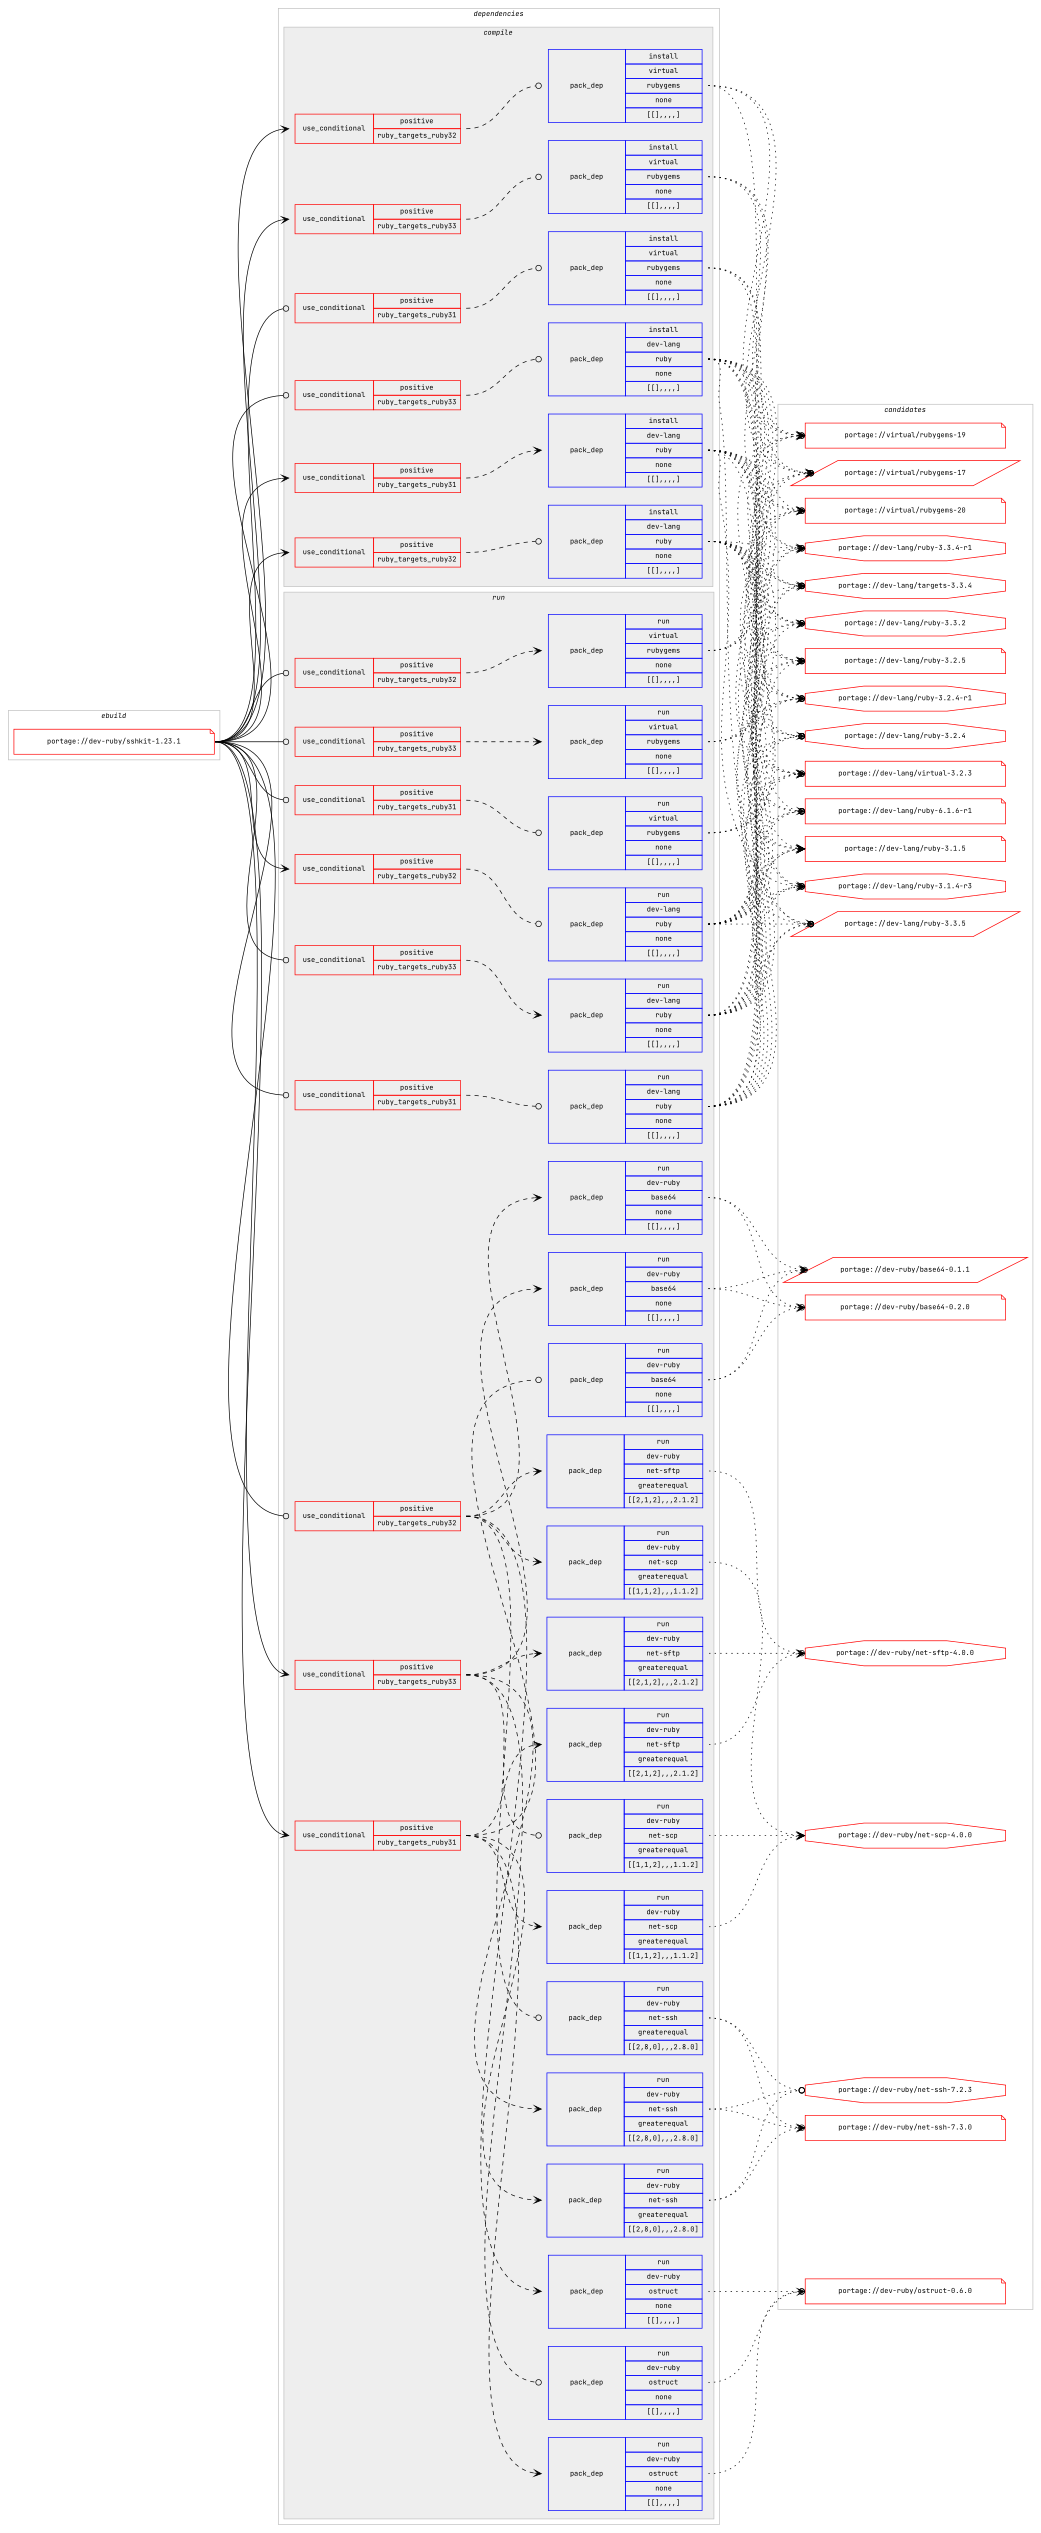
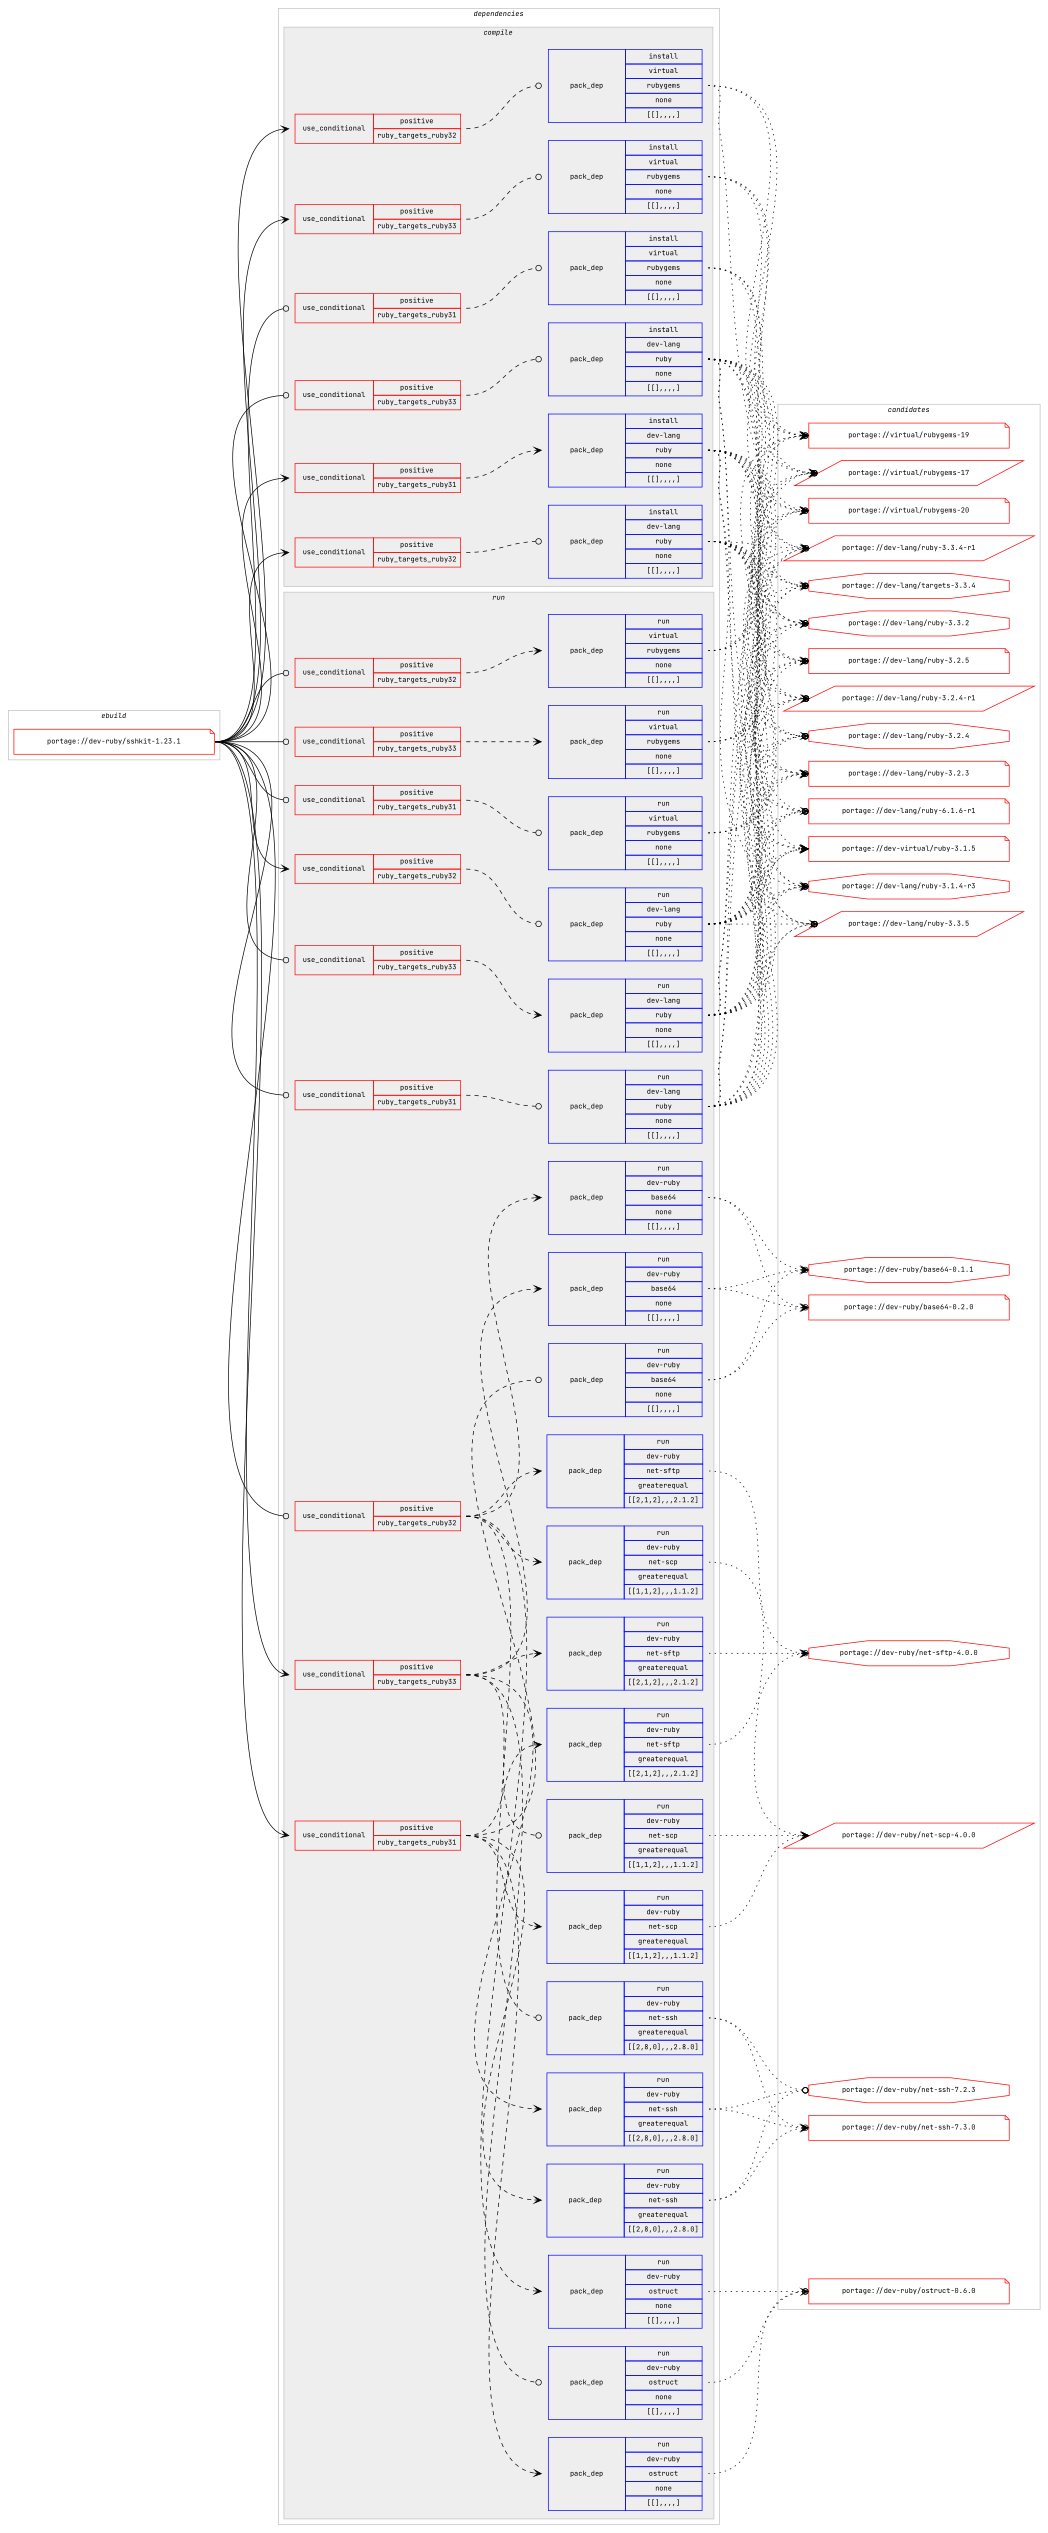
node "portage://dev-lang/ruby-3.3.4-r1": shape octagon -> parallelogram
node "portage://dev-lang/ruby-3.2.4-r1": shape octagon -> parallelogram
node "portage://dev-lang/virtual-3.2.3": label "portage://dev-lang/virtual-3.2.3" -> "portage://dev-lang/ruby-3.2.3"
node "portage://dev-lang/ruby-3.1.5": label "portage://dev-lang/ruby-3.1.5" -> "portage://dev-virtual/ruby-3.1.5"
node "portage://dev-ruby/base64-0.1.1": shape parallelogram -> octagon
node "portage://dev-ruby/net-scp-4.0.0": shape octagon -> parallelogram
